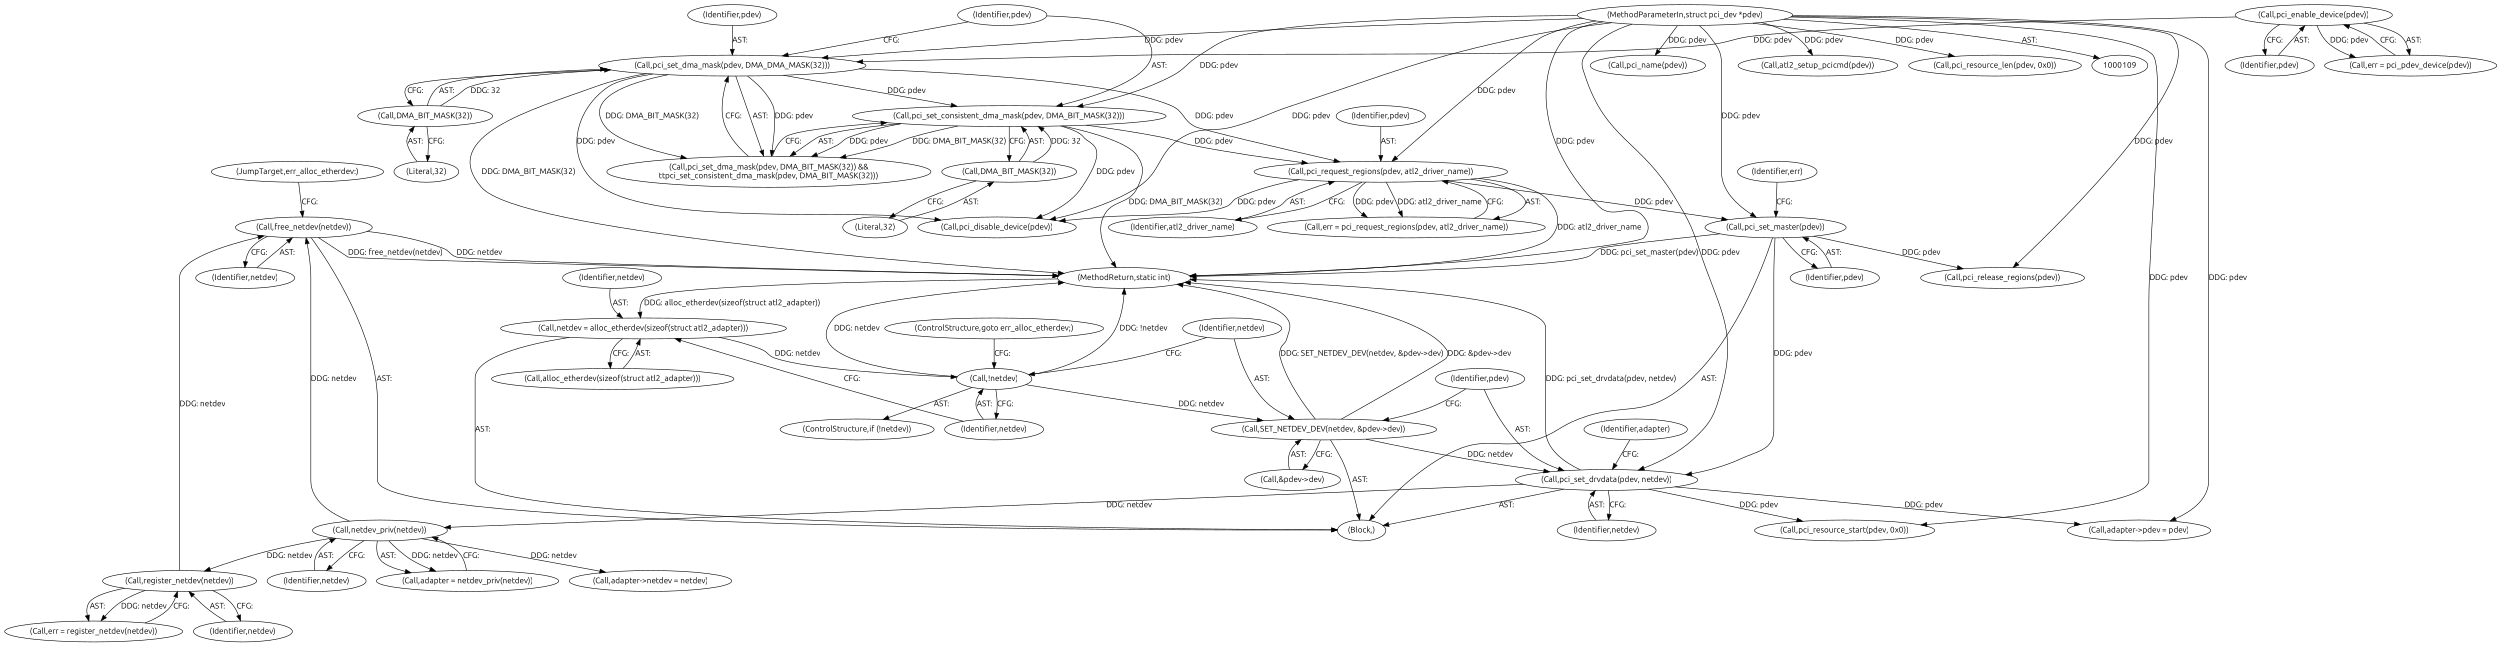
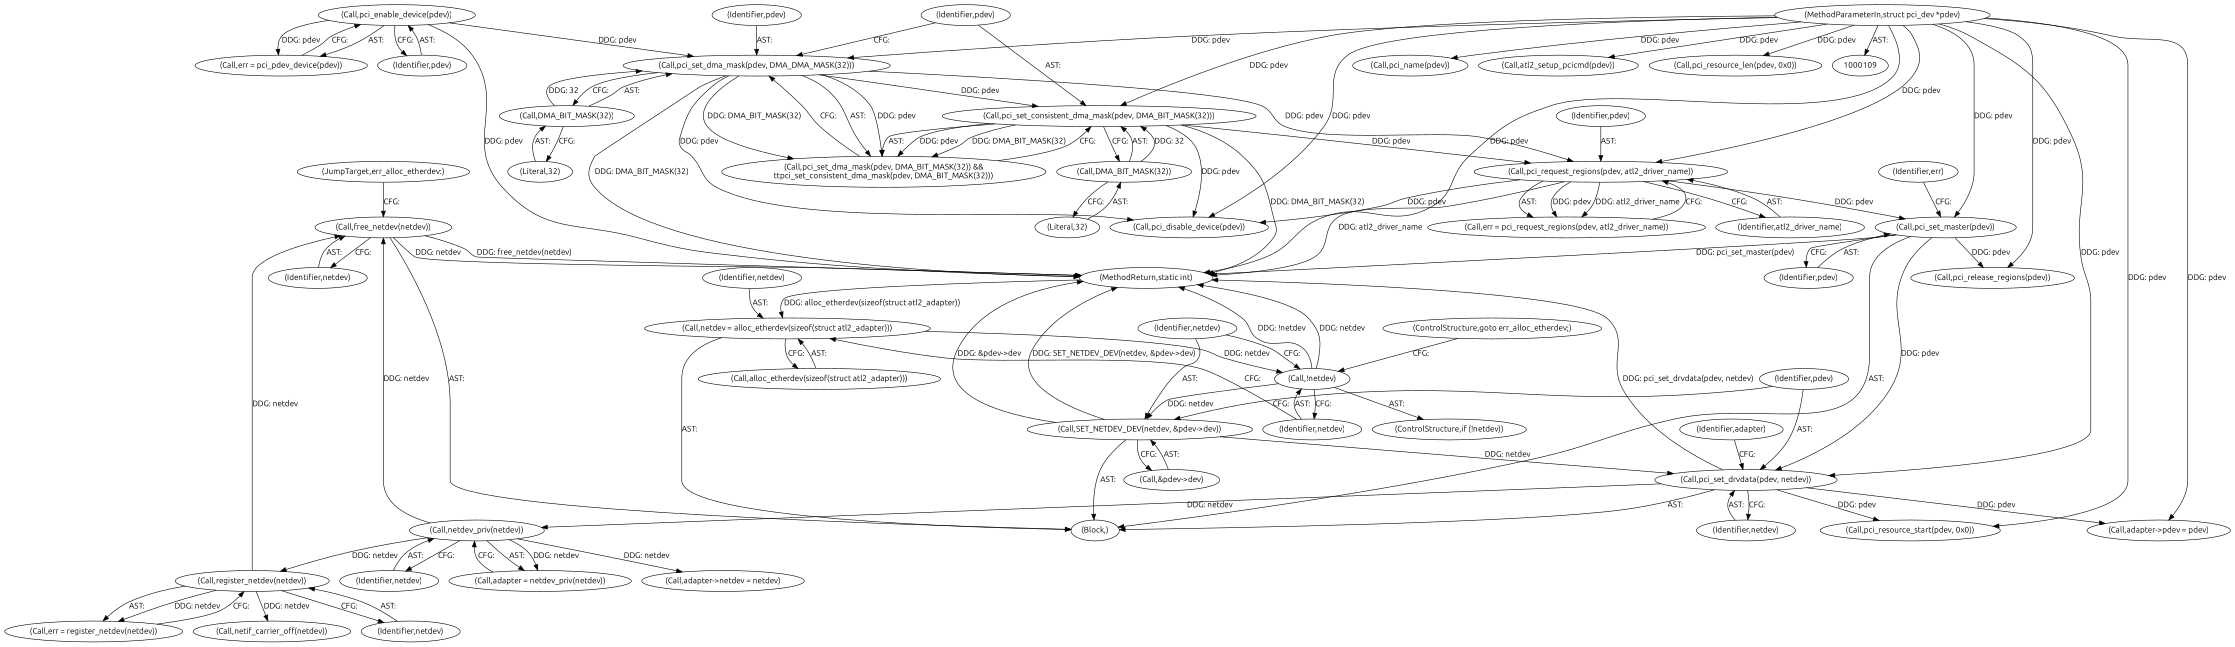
edge "(Call,pci_enable_device(pdev))" -> "(MethodReturn,static int)": added, label "DDG: pdev"
node "(Call,netif_carrier_off(netdev))": added
